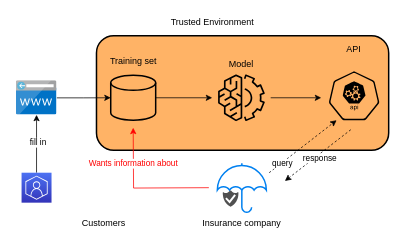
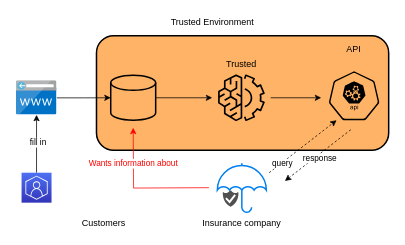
node "Training set": removed
node "Model": label "Model" -> "Trusted"
